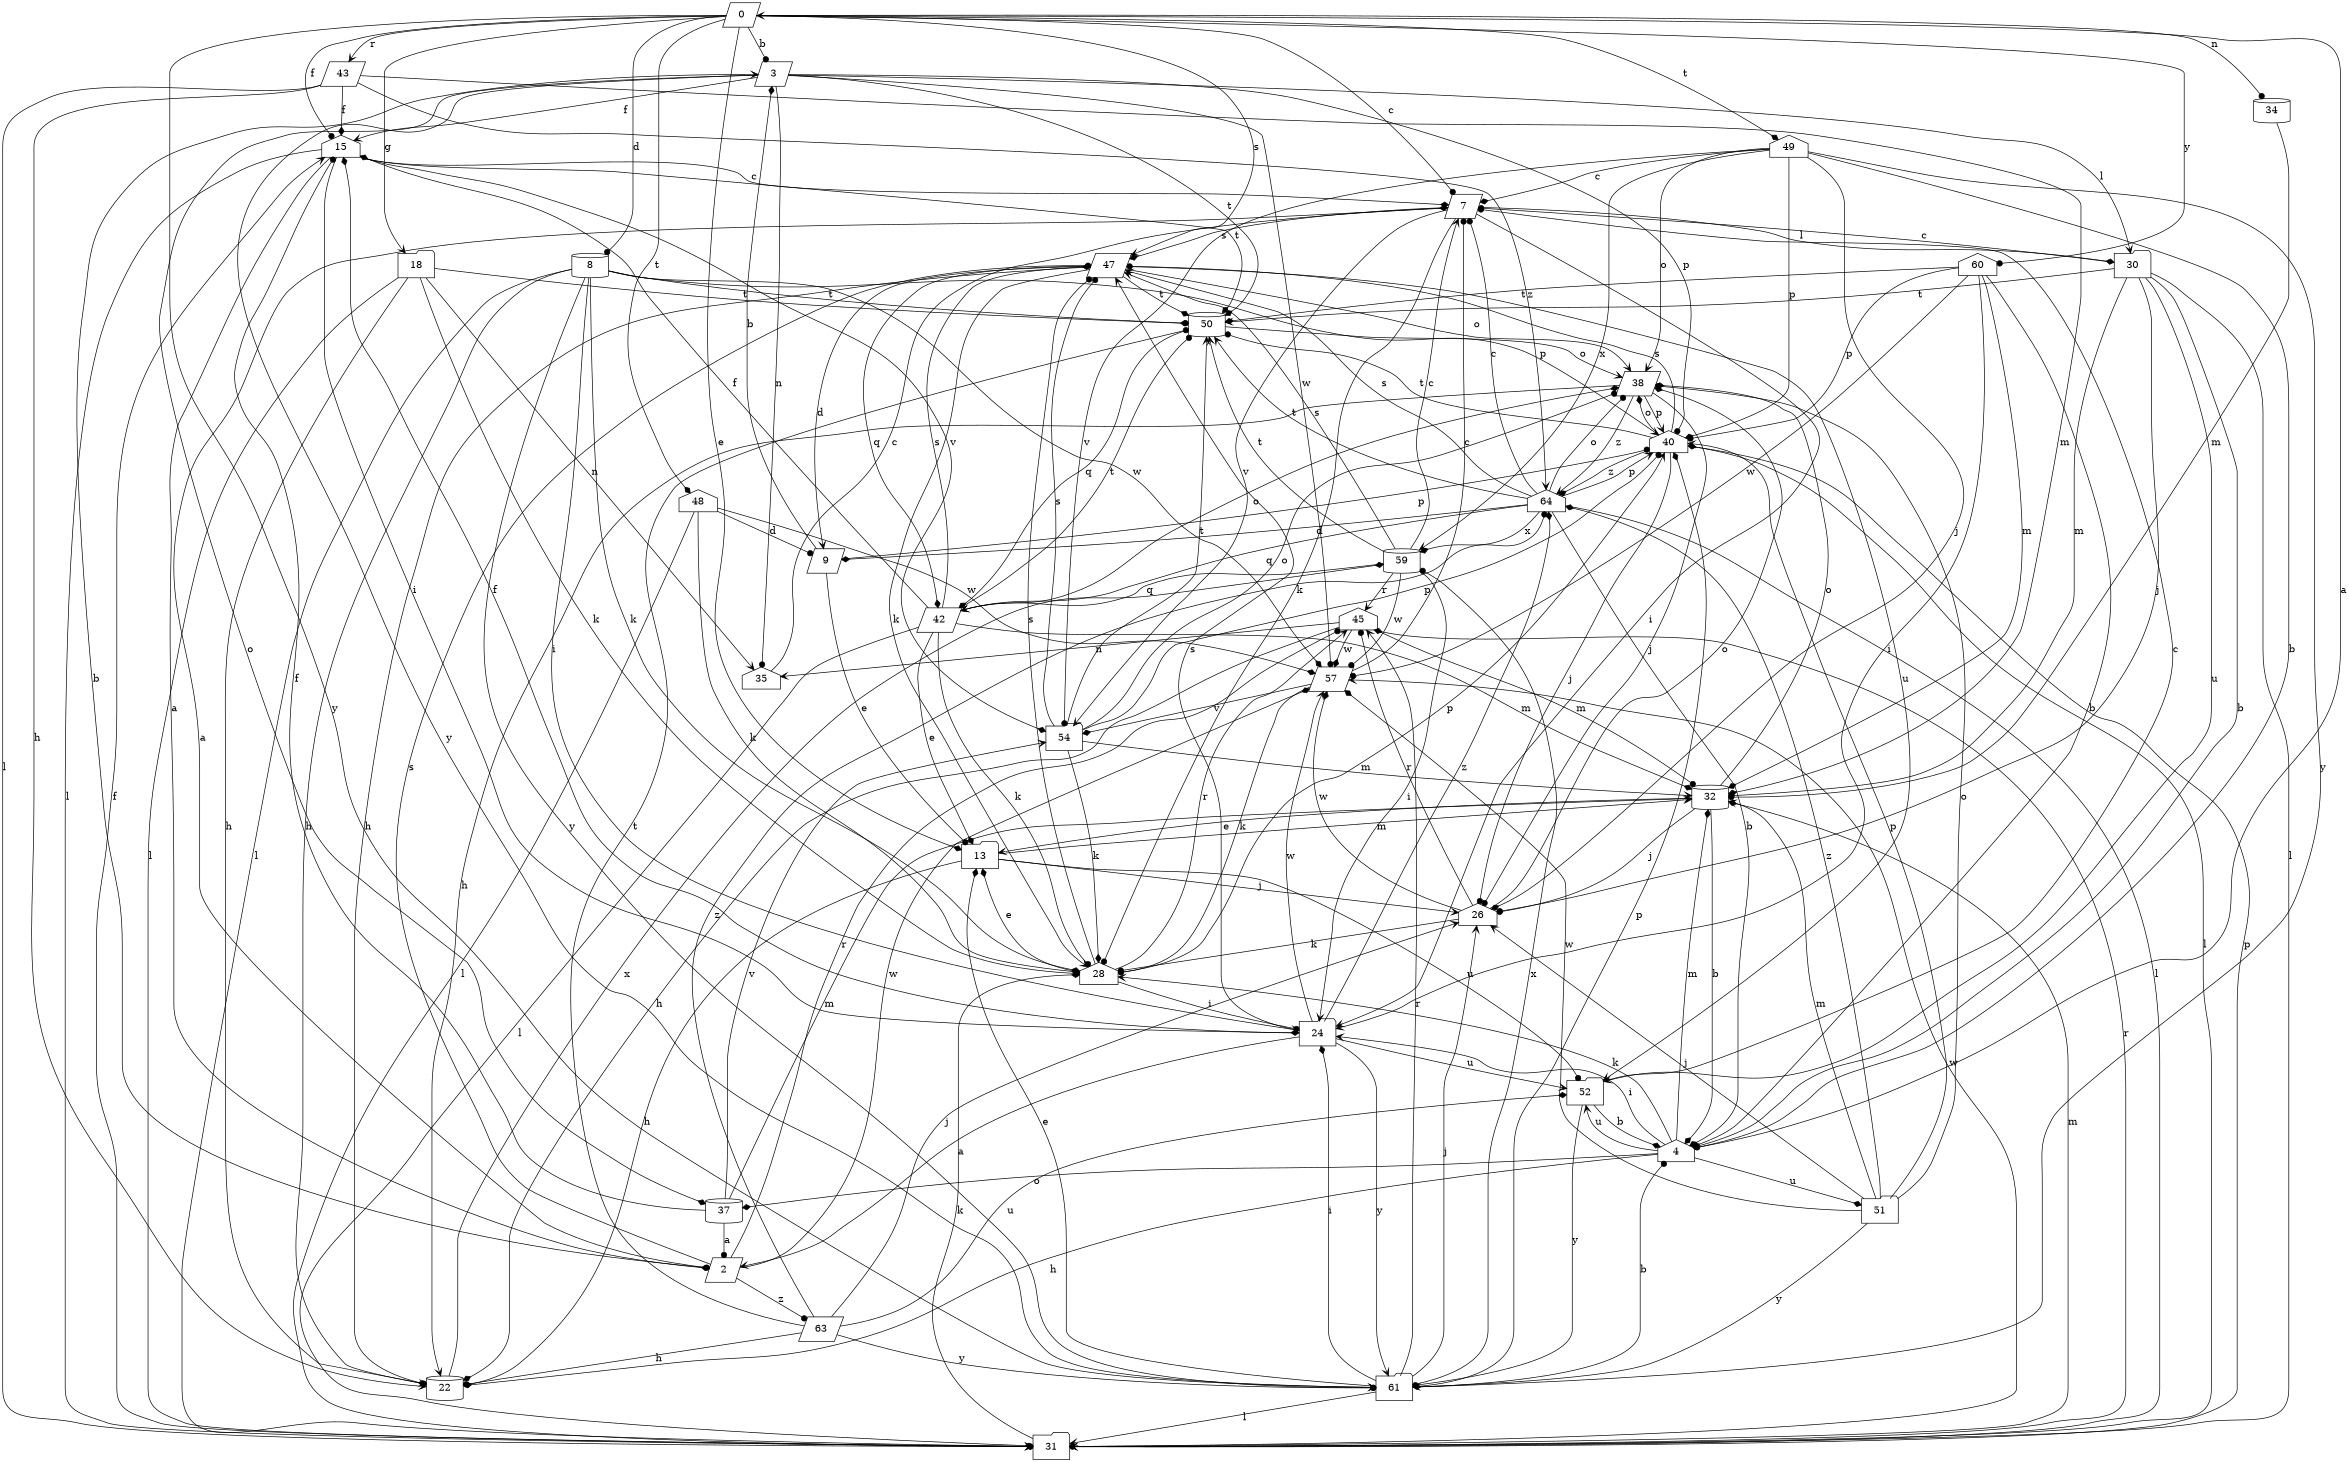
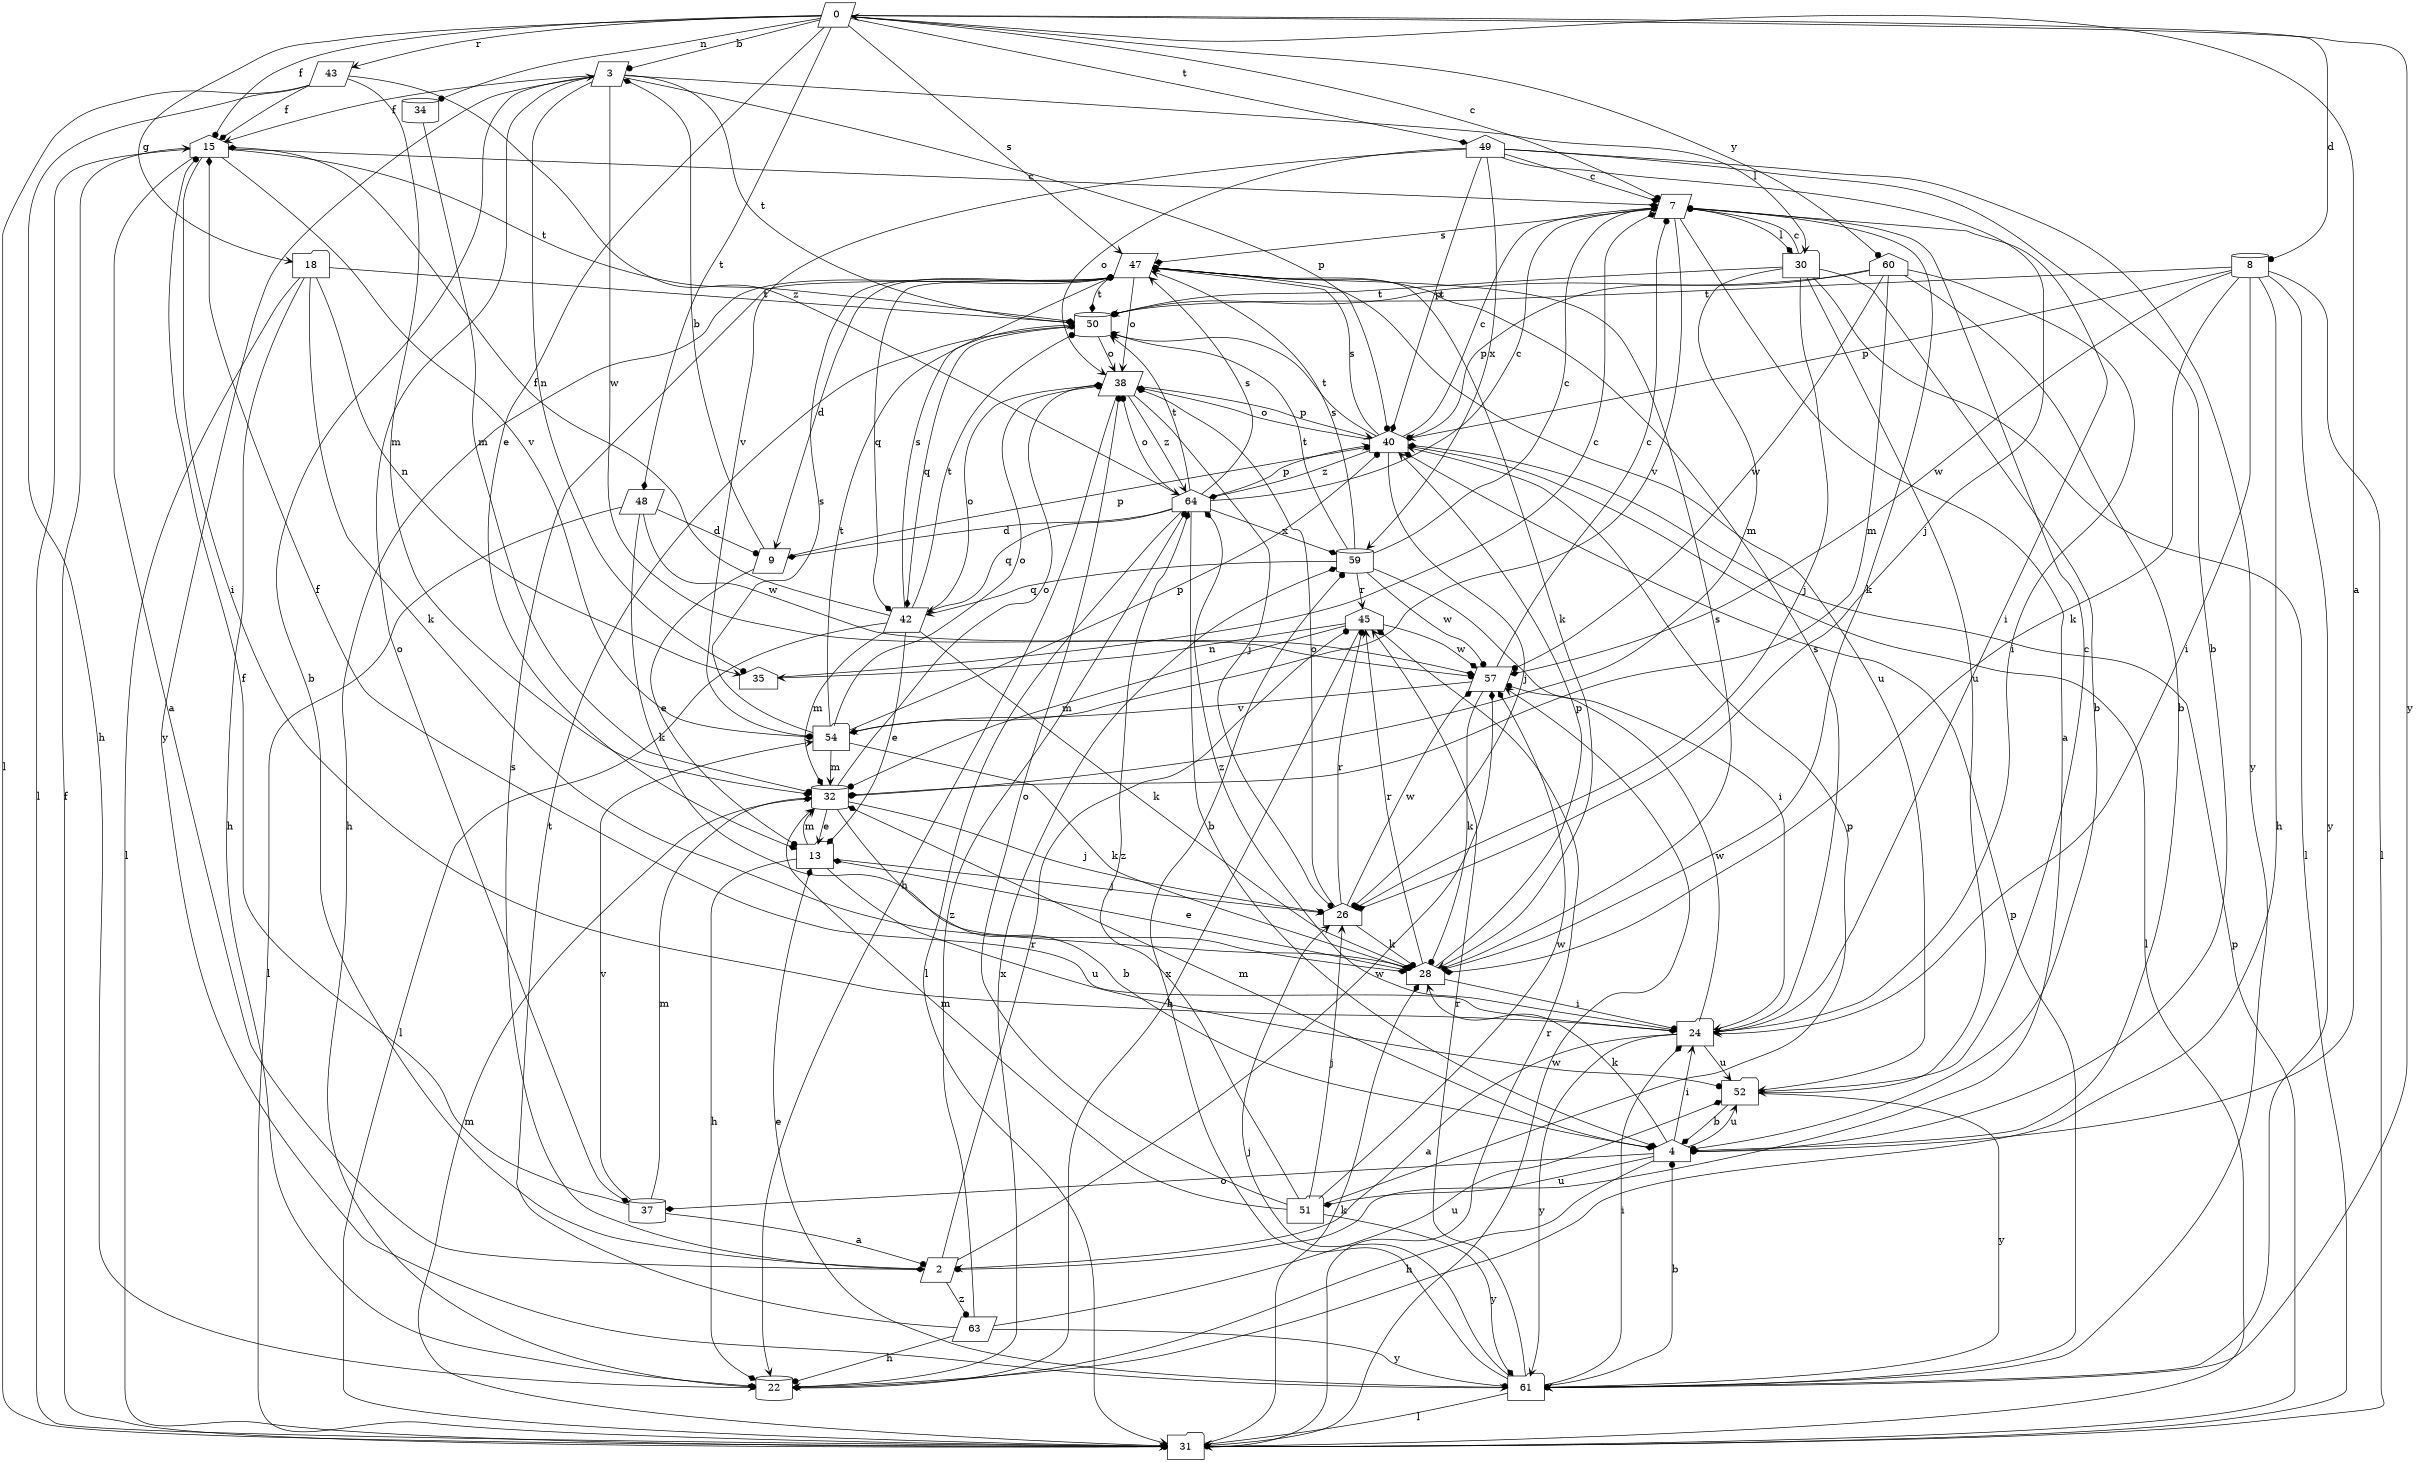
edge "40" -> "7": added, label "c"
node "48": shape house -> parallelogram
edge "24" -> "57": arrowhead vee -> dot
edge "63" -> "26": removed, label "j"
